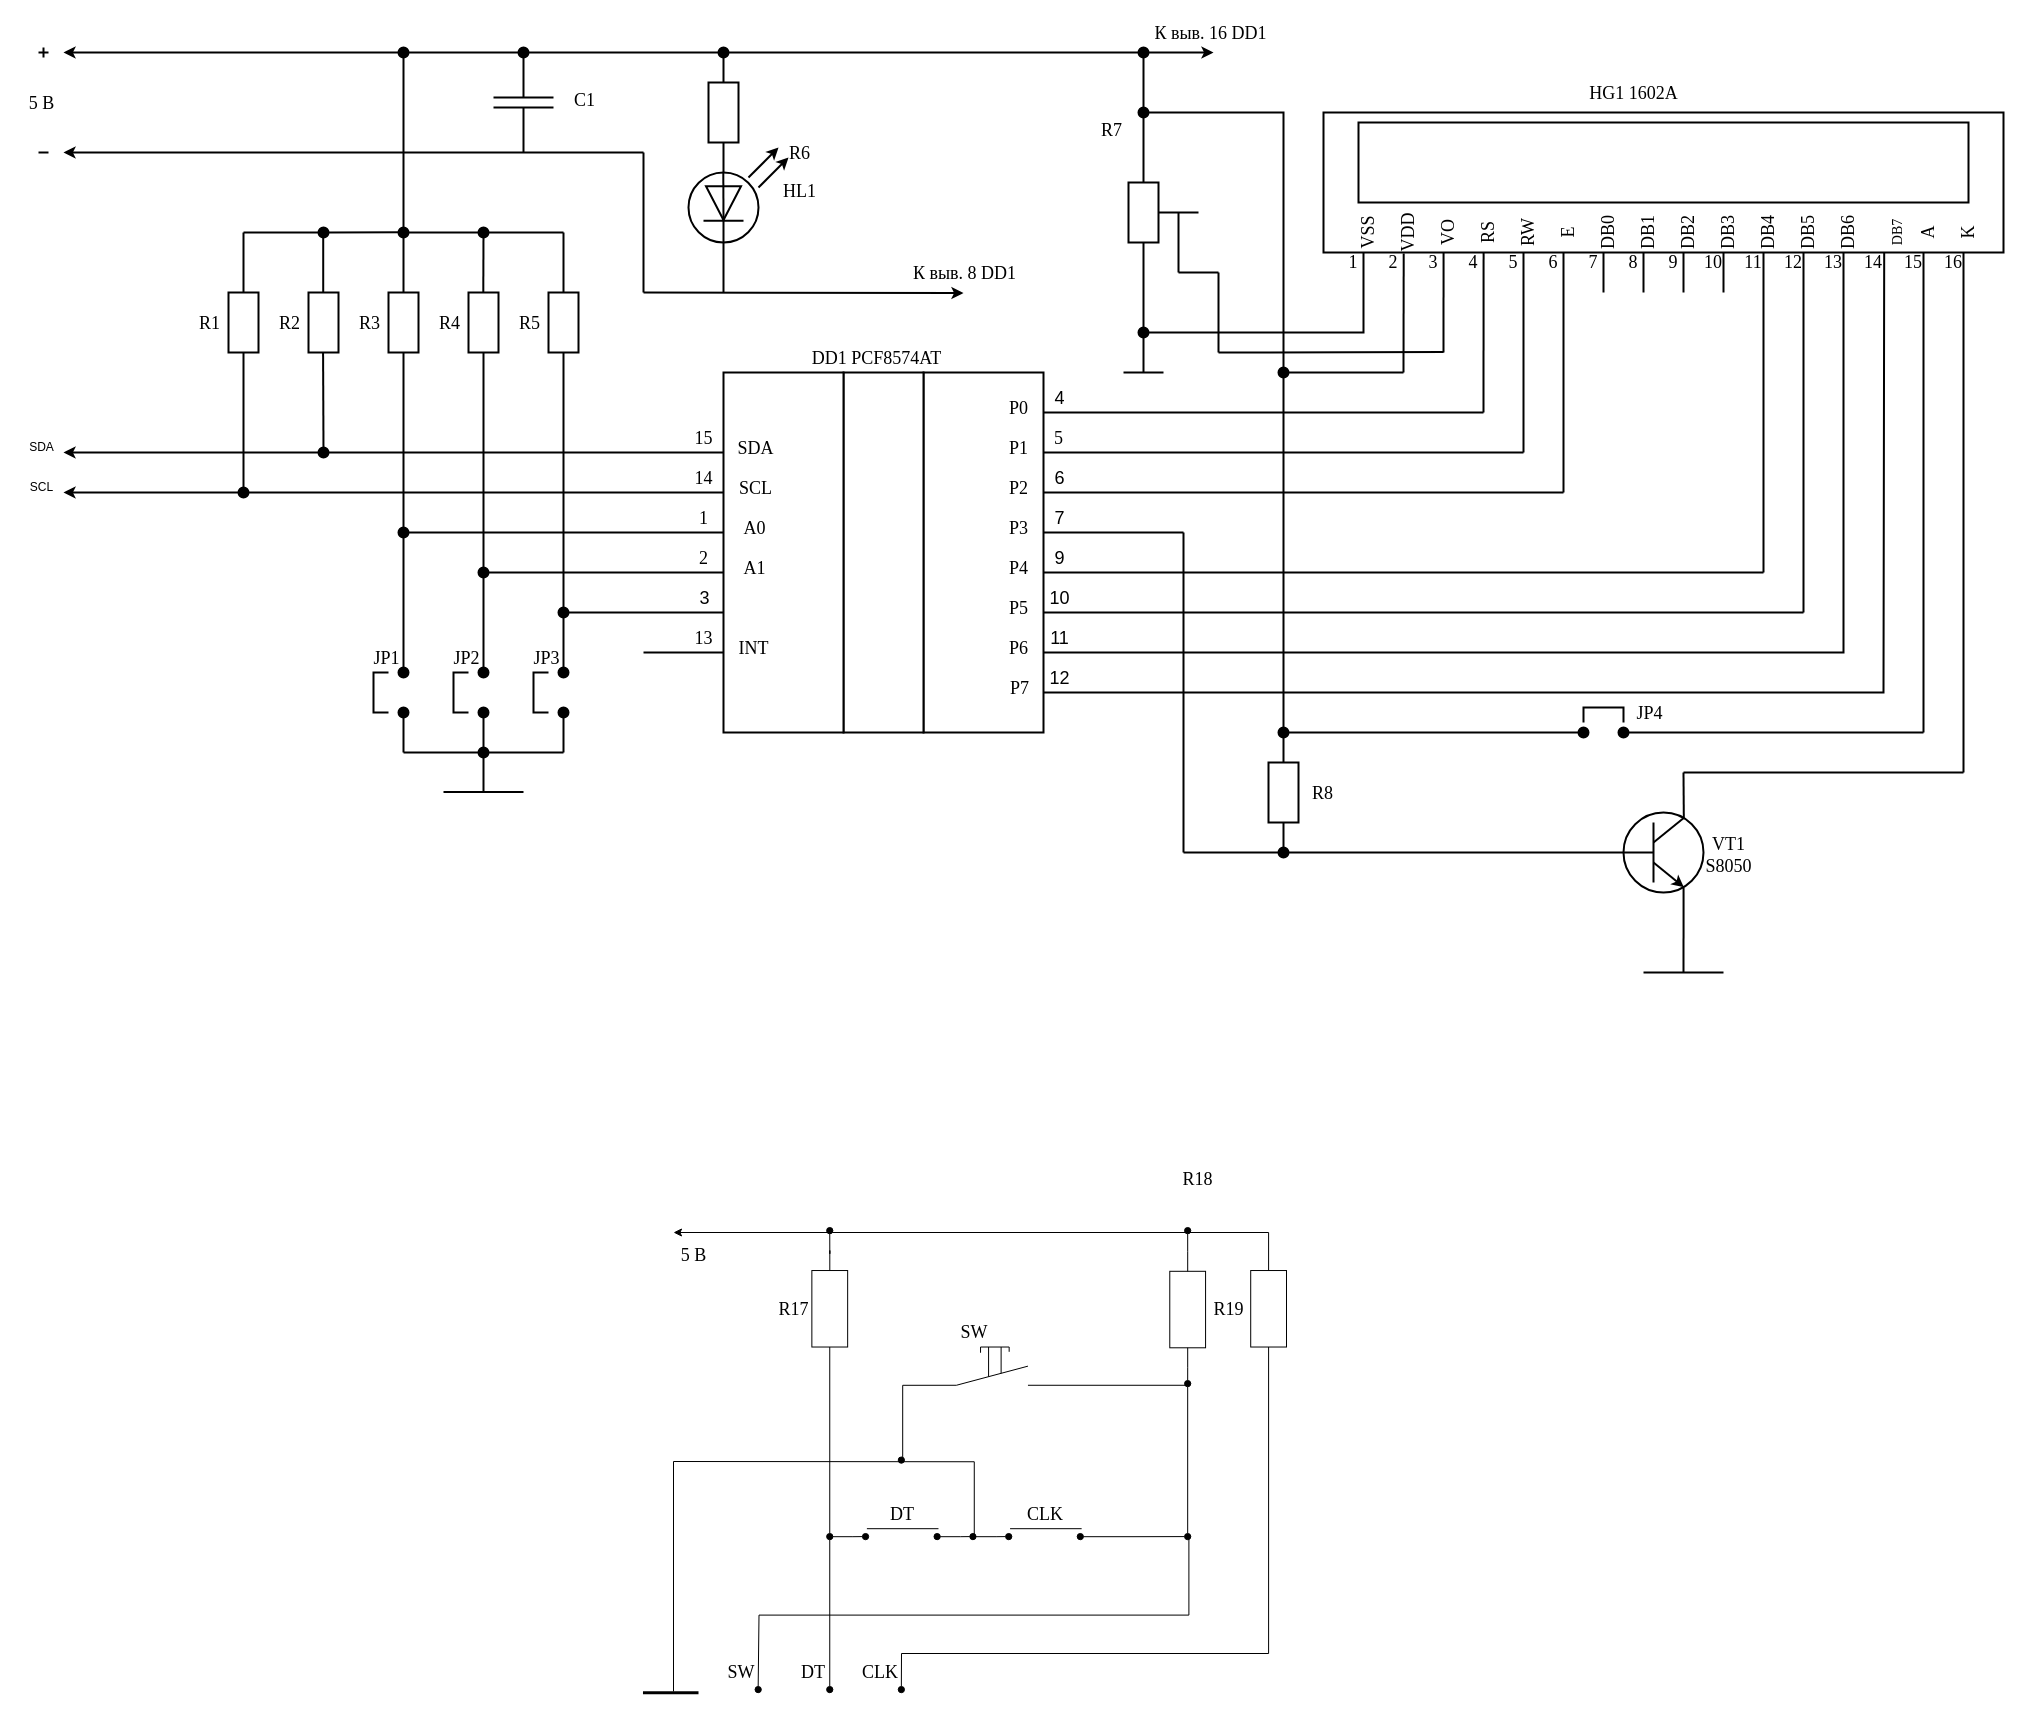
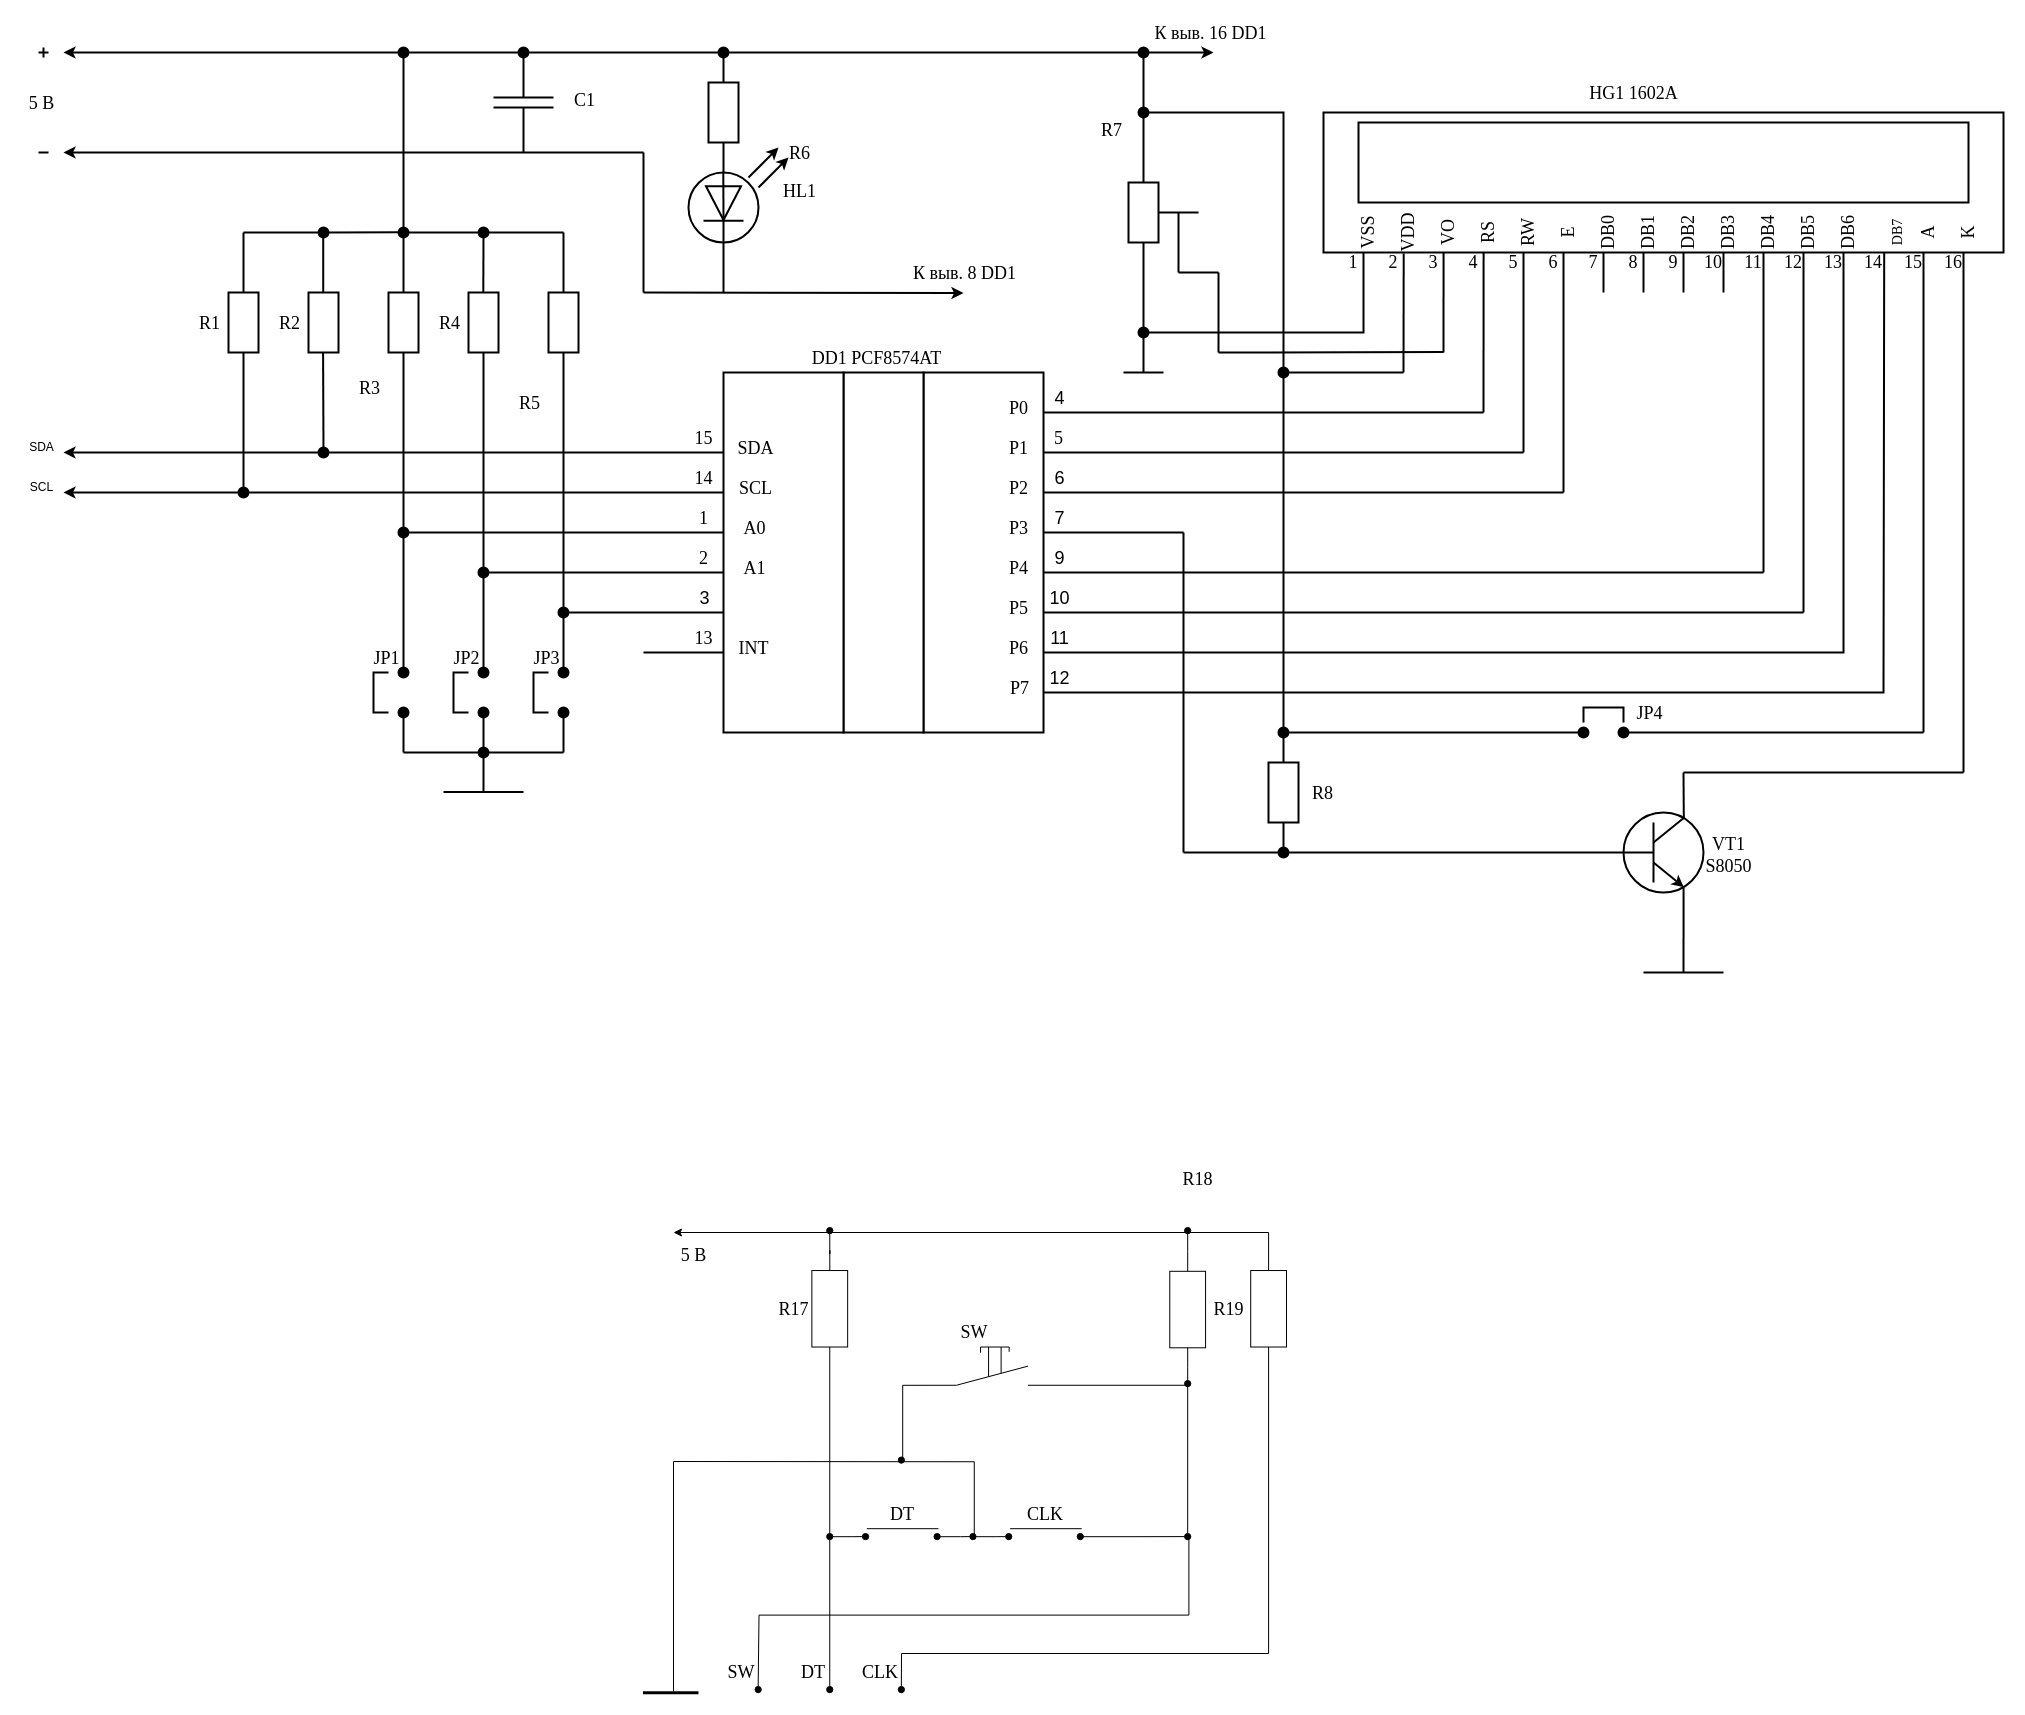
node "R3": moved (369, 323) -> (369, 388)
node "R5": moved (529, 323) -> (529, 403)
